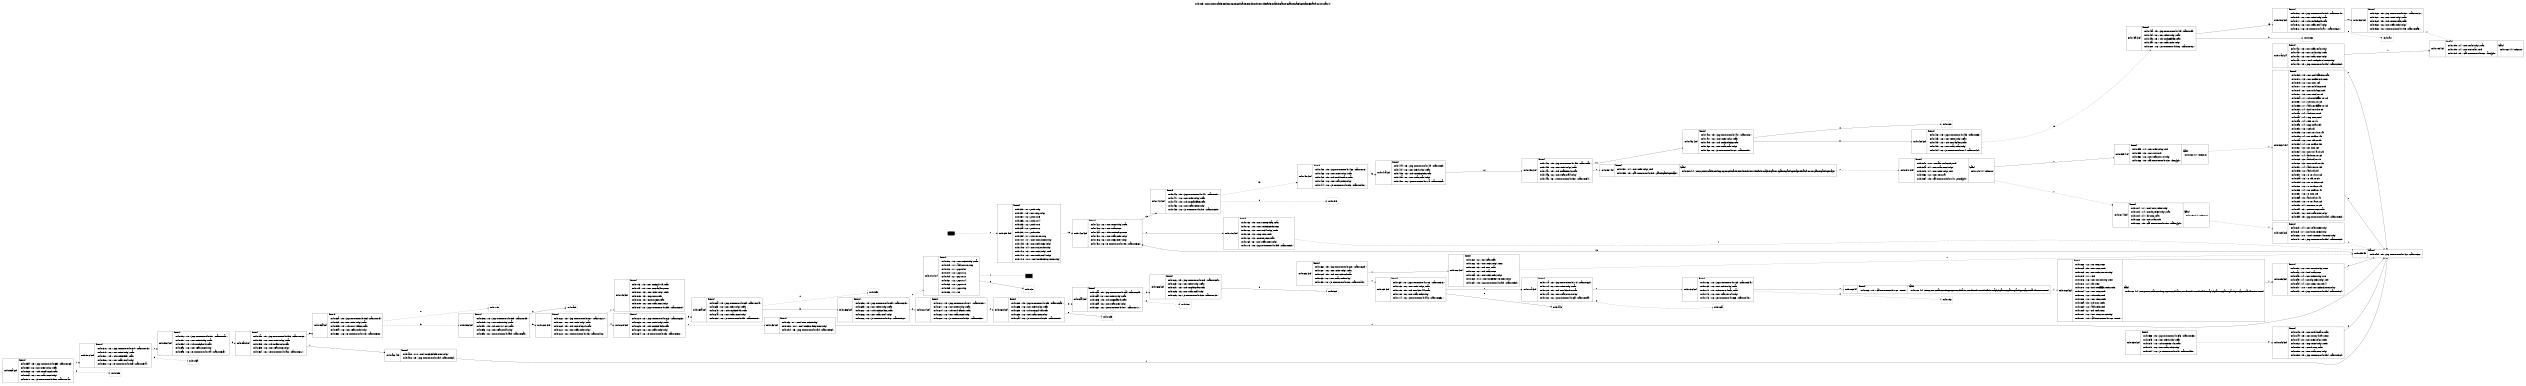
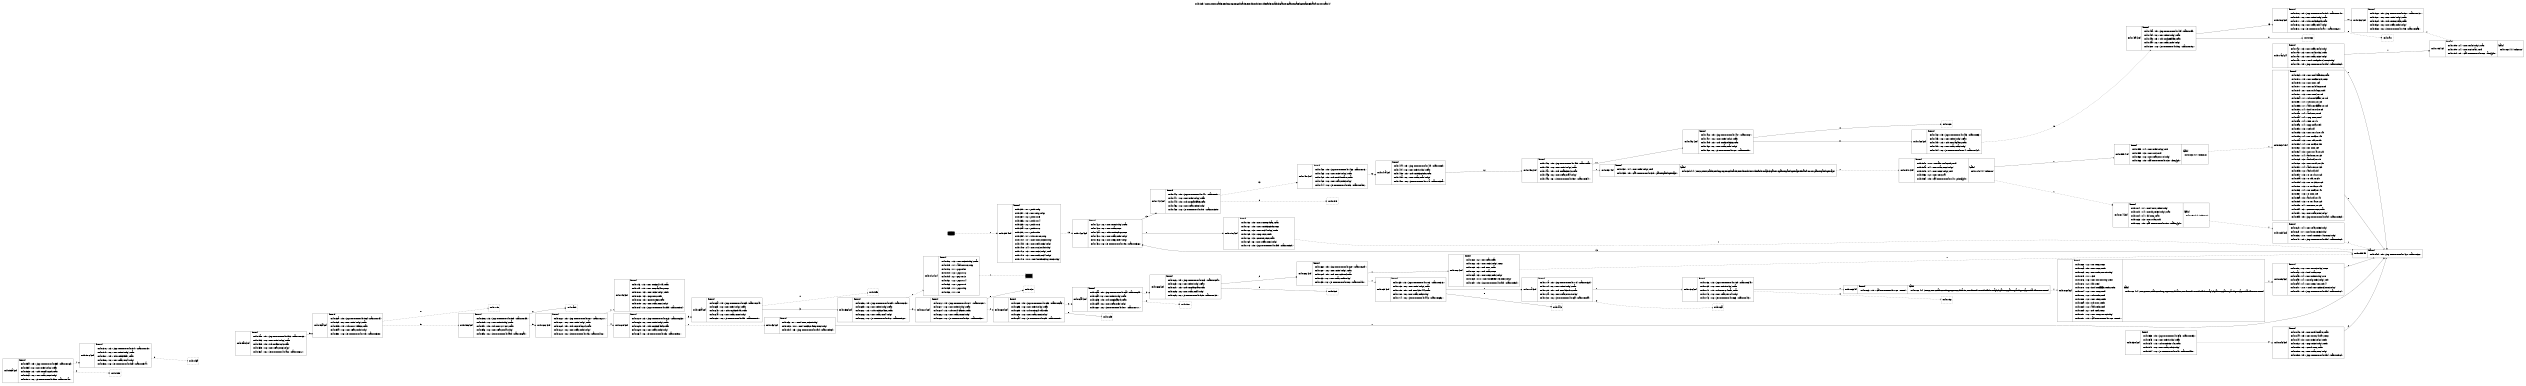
edge "0x4016c6 [28]" -> "0x4016e2 [28]": added, label "2"
edge "0x401d12 [21]" -> "0x401d27": now "0x401672 [28]" -> "0x401d27"
node "0x401592 [28]": removed
node "0x401a02 [15]": removed
